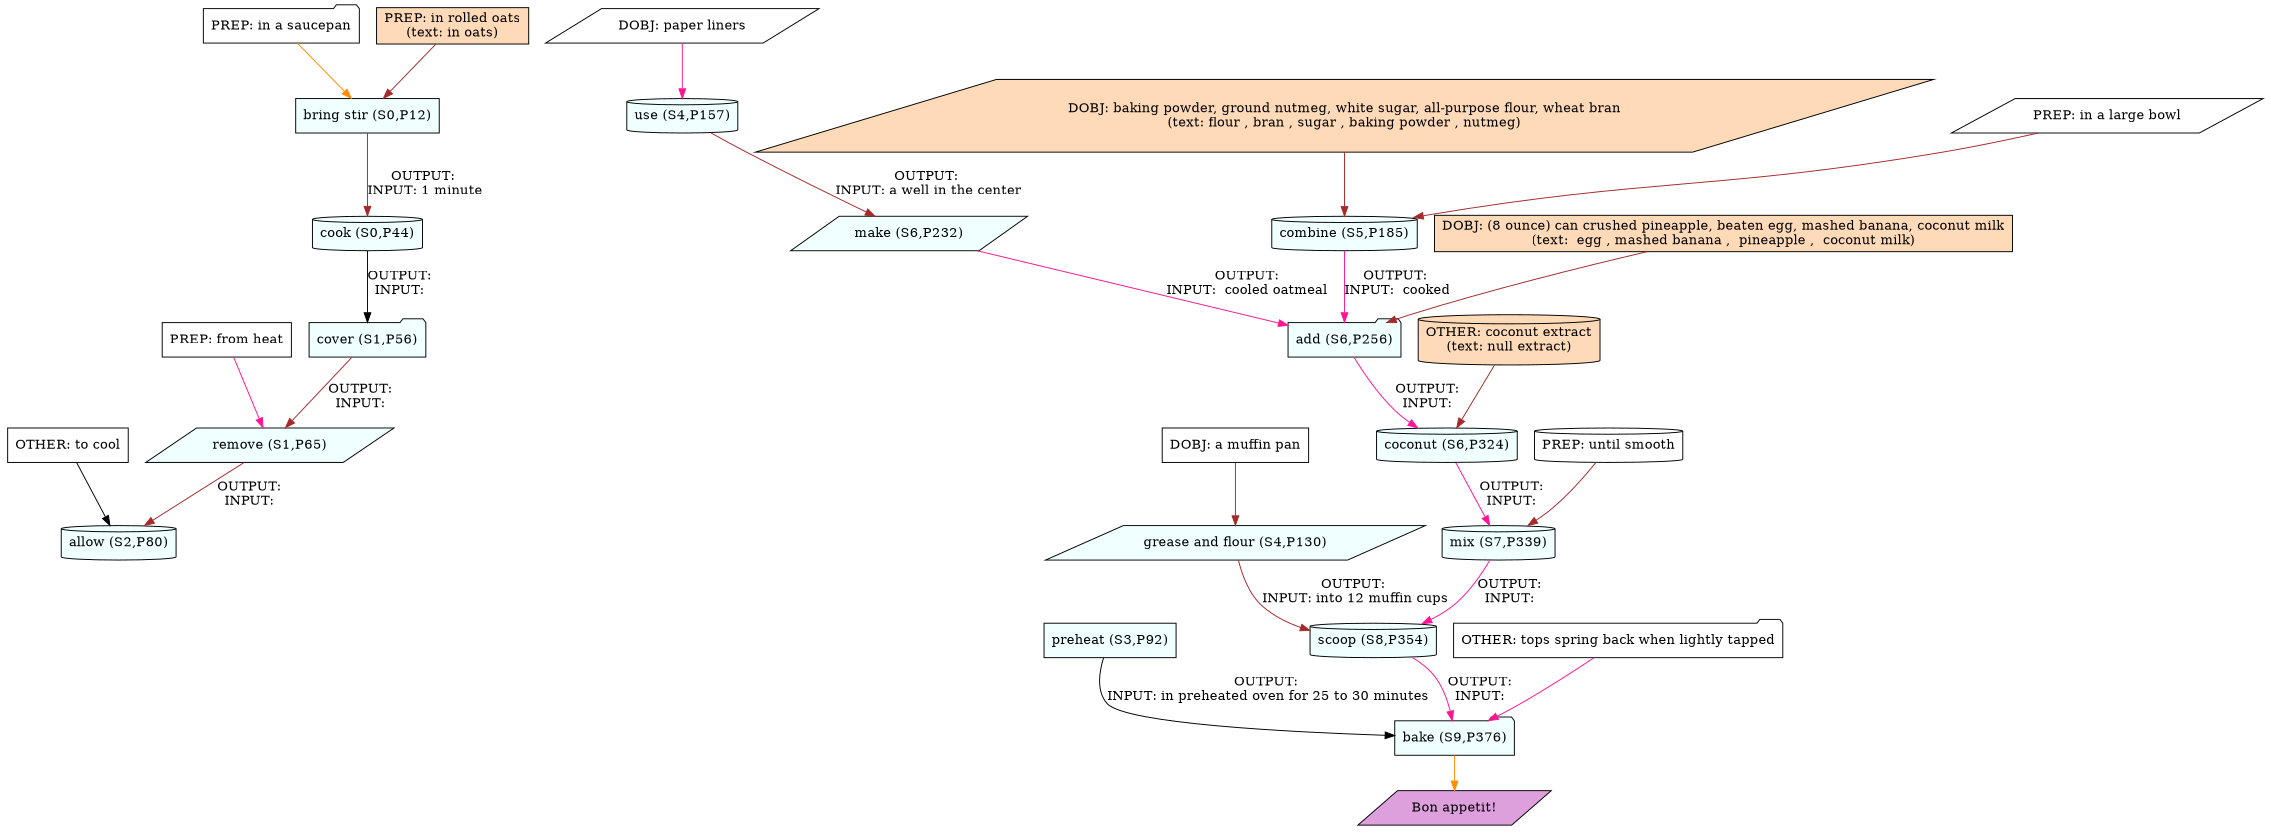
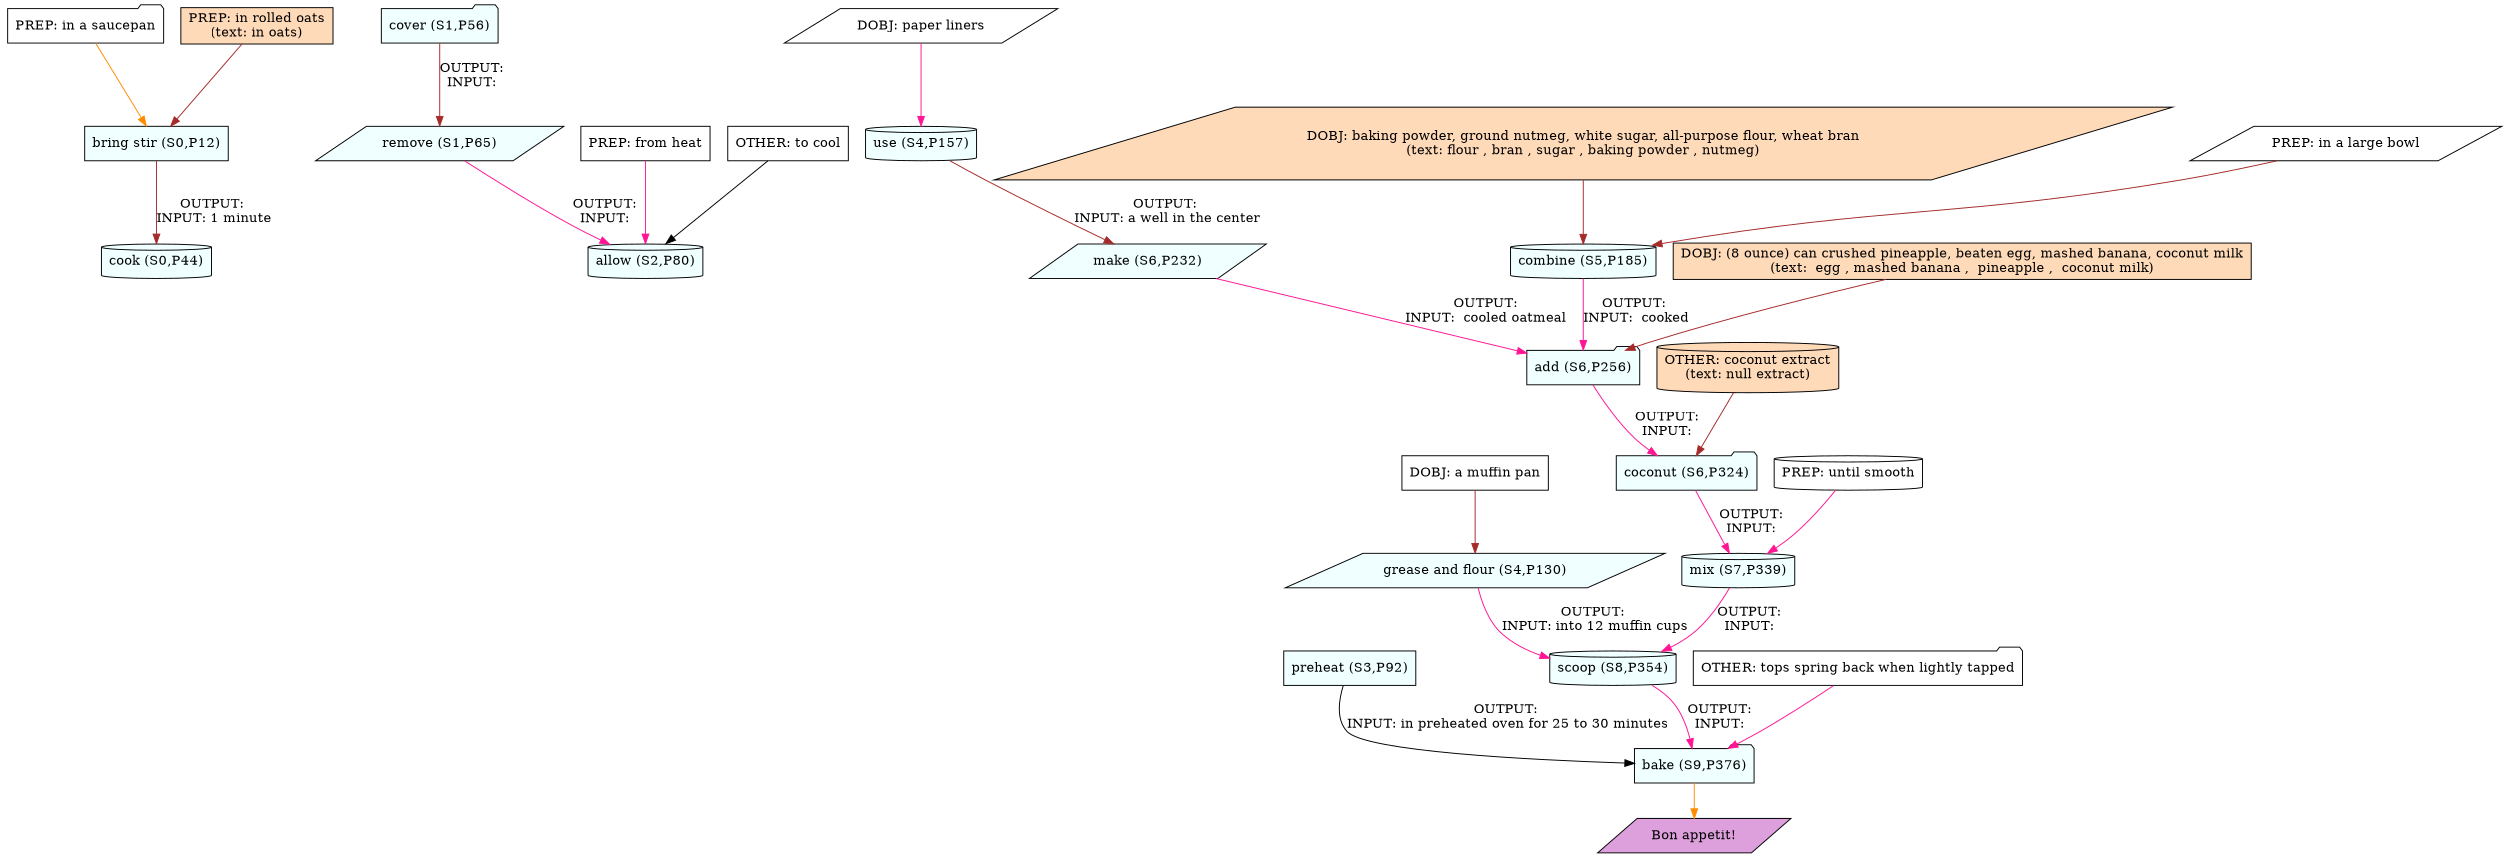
edge "cook (S0,P44)" -> "cover (S1,P56)": removed, label "OUTPUT: INPUT:"
edge "PREP: from heat" -> "remove (S1,P65)": now "PREP: from heat" -> "allow (S2,P80)"
node "coconut (S6,P324)": shape cylinder -> folder
edge "remove (S1,P65)" -> "allow (S2,P80)": color brown -> deeppink
edge "PREP: until smooth" -> "mix (S7,P339)": color brown -> deeppink
edge "grease and flour (S4,P130)" -> "scoop (S8,P354)": color brown -> deeppink
